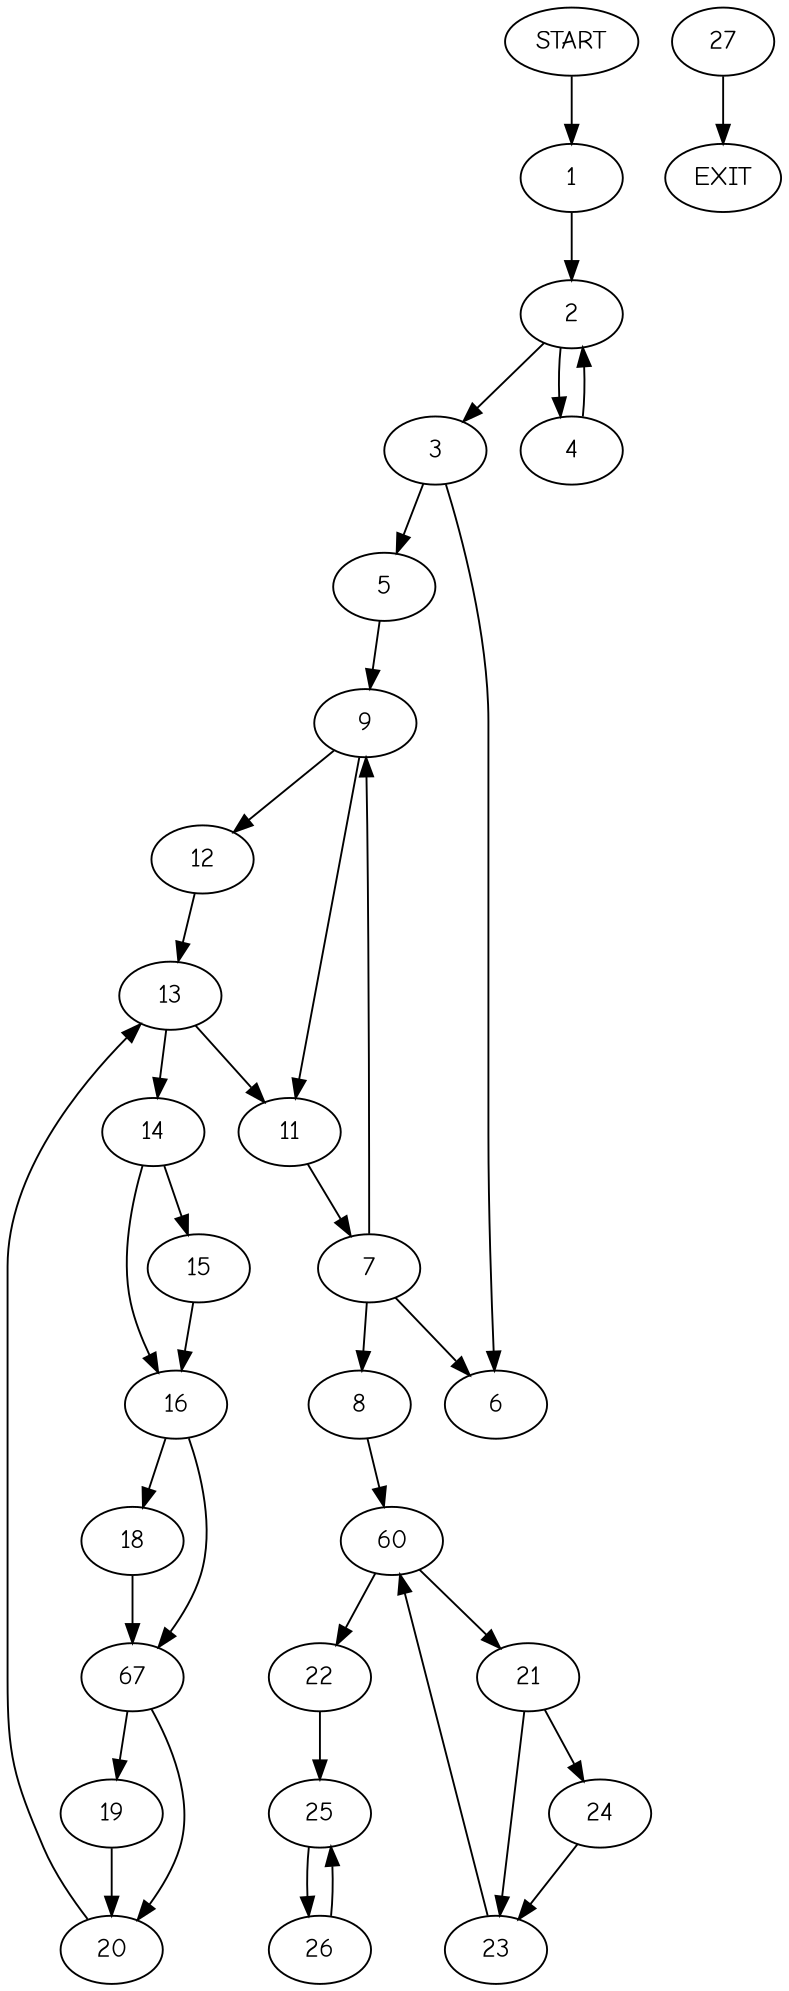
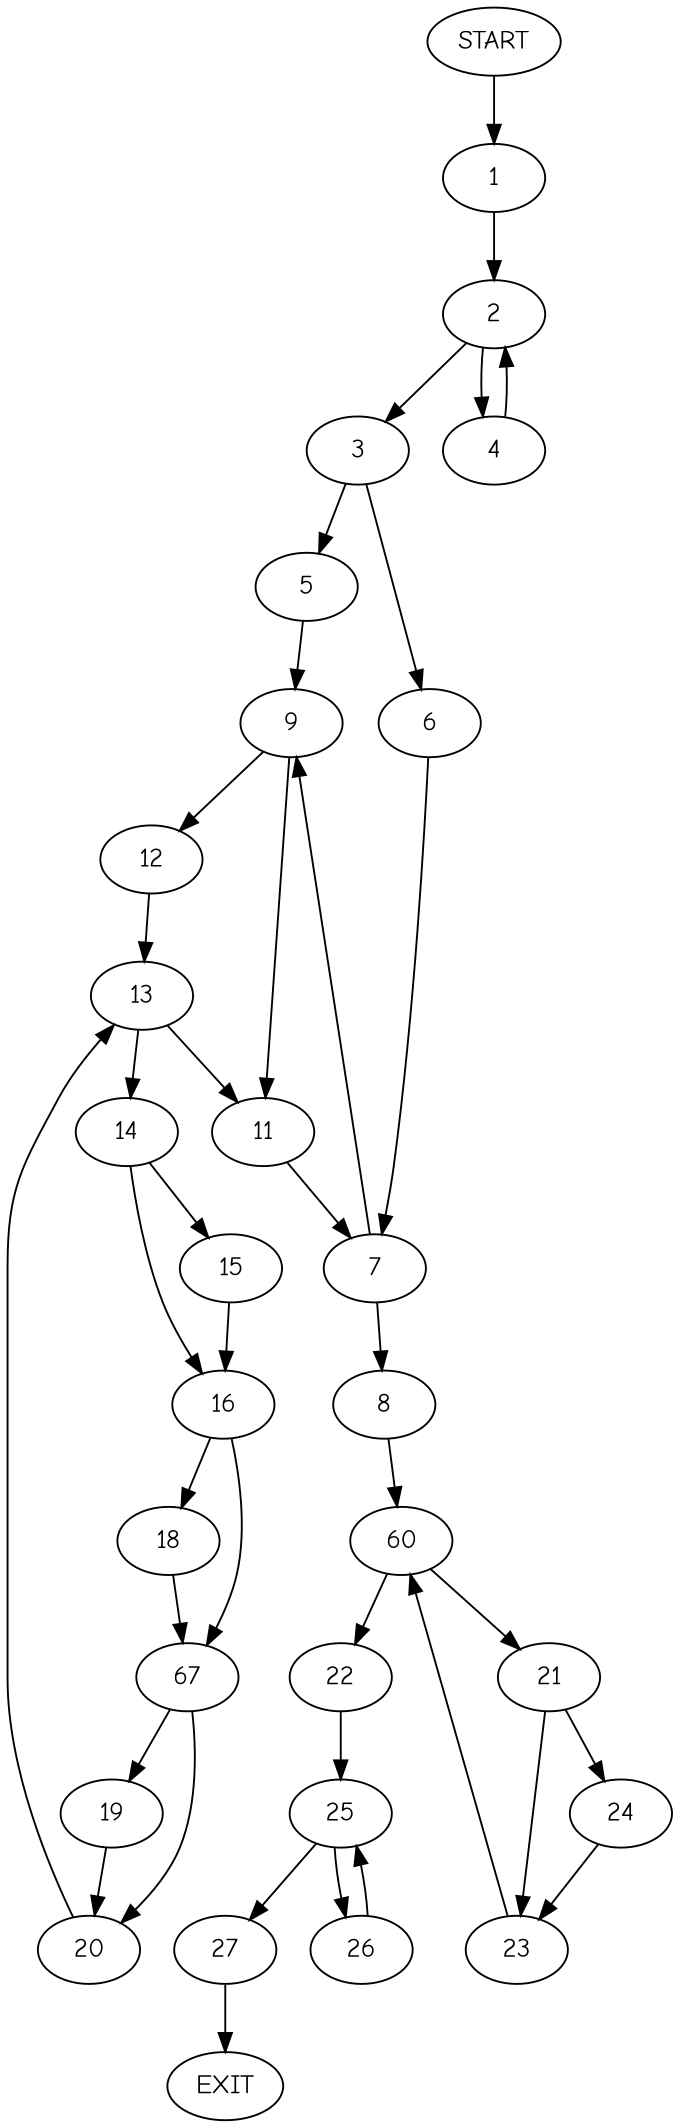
edge "7" -> "6": reversed
edge "25" -> "27": added
